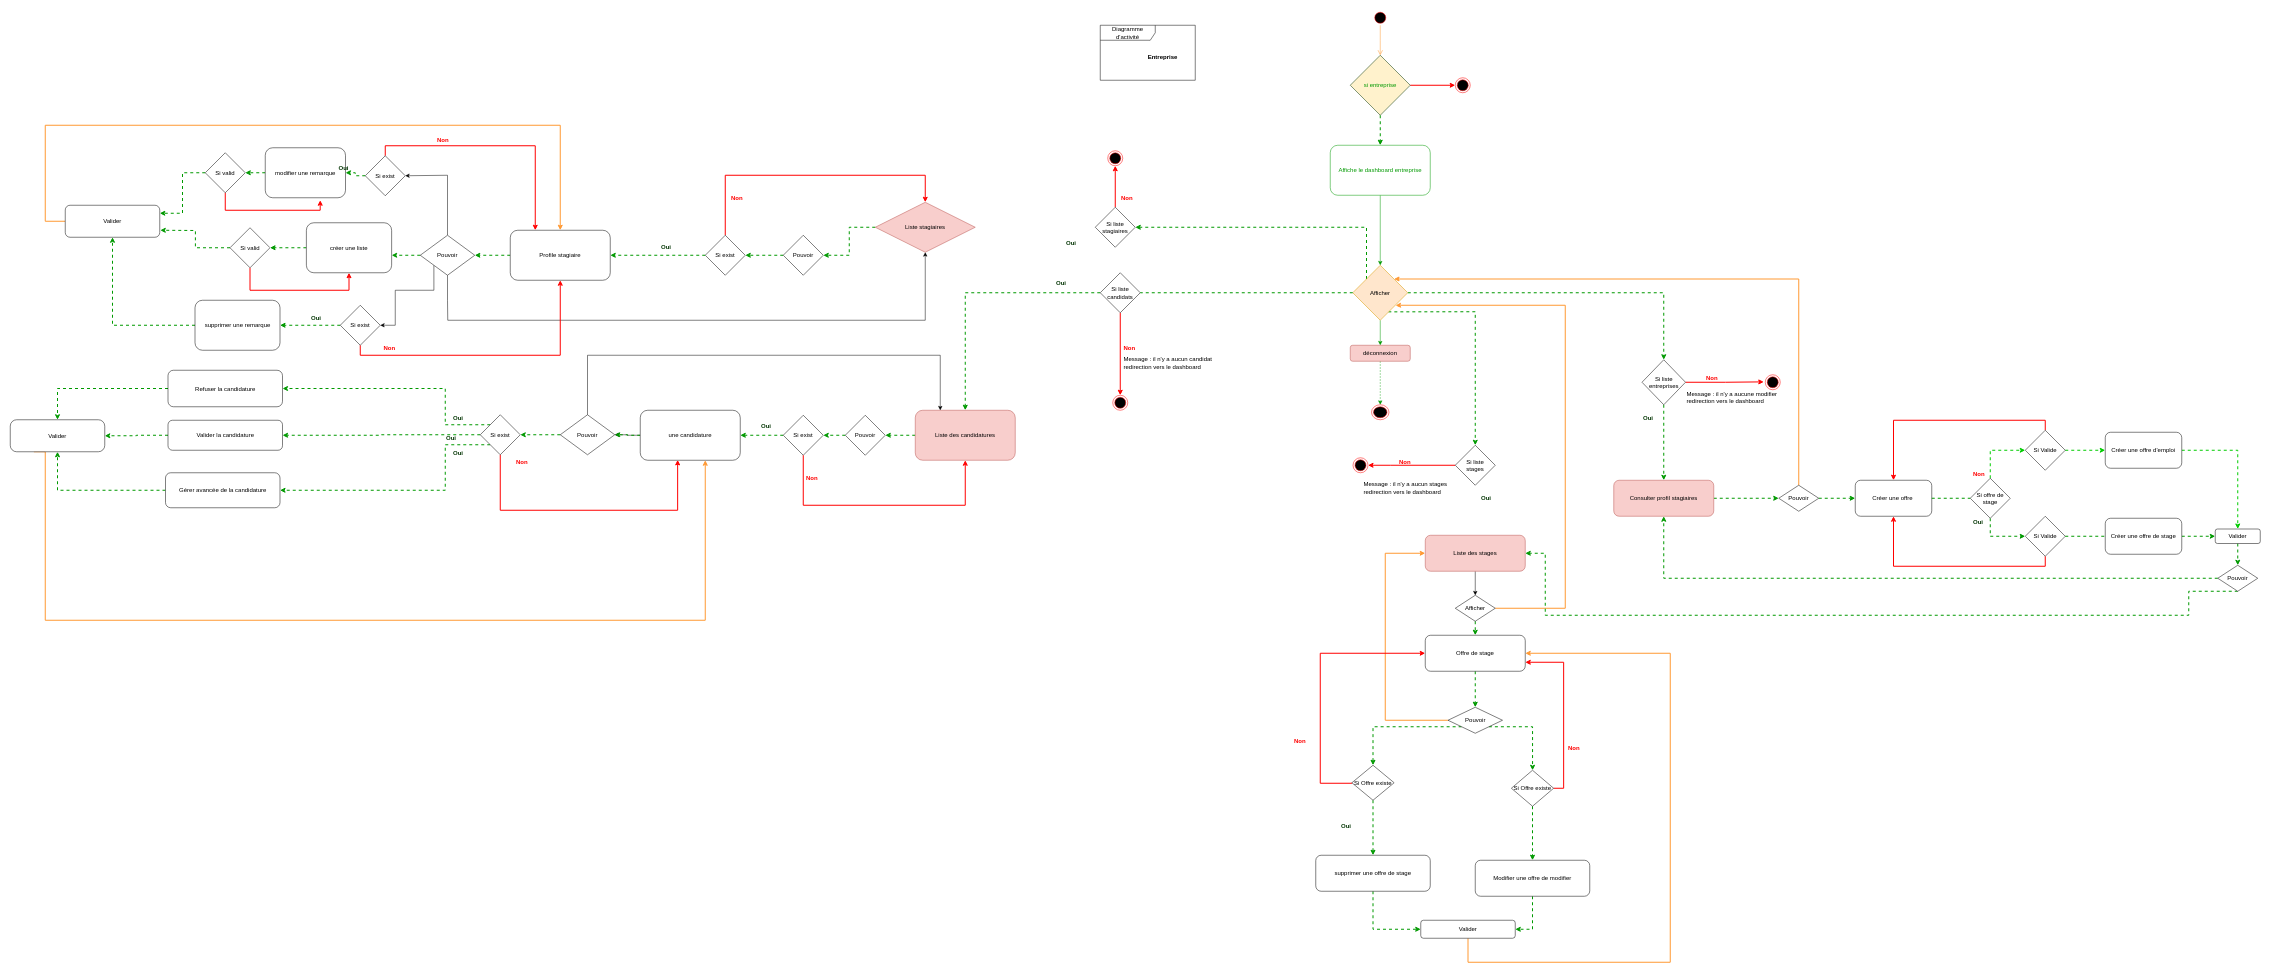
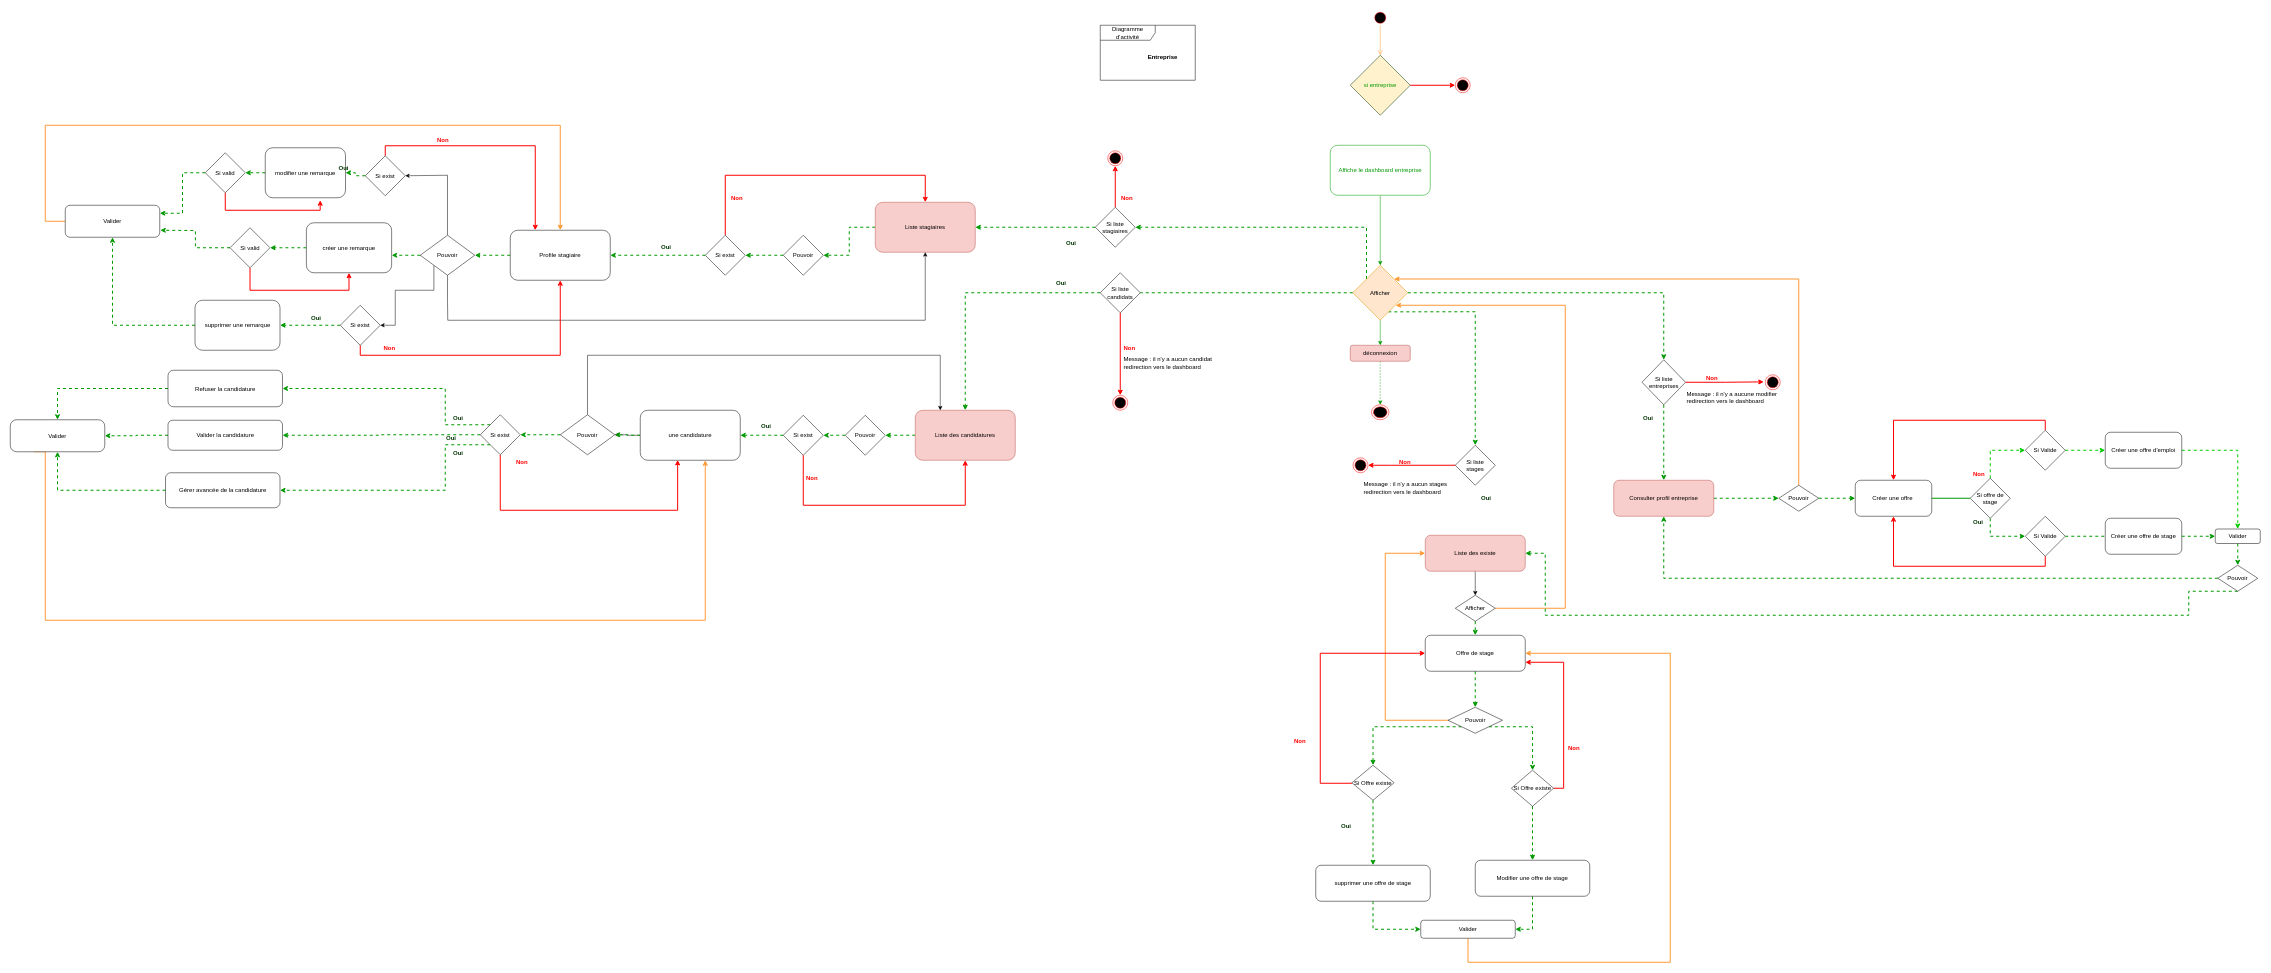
edge "si entreprise" -> "Affiche le dashboard entreprise": removed
node "Liste stagiaires": shape diamond -> rounded rectangle
edge "Si liste stagiaires" -> "Liste stagiaires": added
node "créer une liste": label "créer une liste" -> "créer une remarque"
node "Consulter profil stagiaires": label "Consulter profil stagiaires" -> "Consulter profil entreprise"
edge "Créer une offre" -- "Si offre de stage": style dashed -> solid
node "Liste des stages": label "Liste des stages" -> "Liste des existe"
node "supprimer une offre de stage": moved (1373, 873) -> (1373, 883)
node "Modifier une offre de modifier": label "Modifier une offre de modifier" -> "Modifier une offre de stage"
